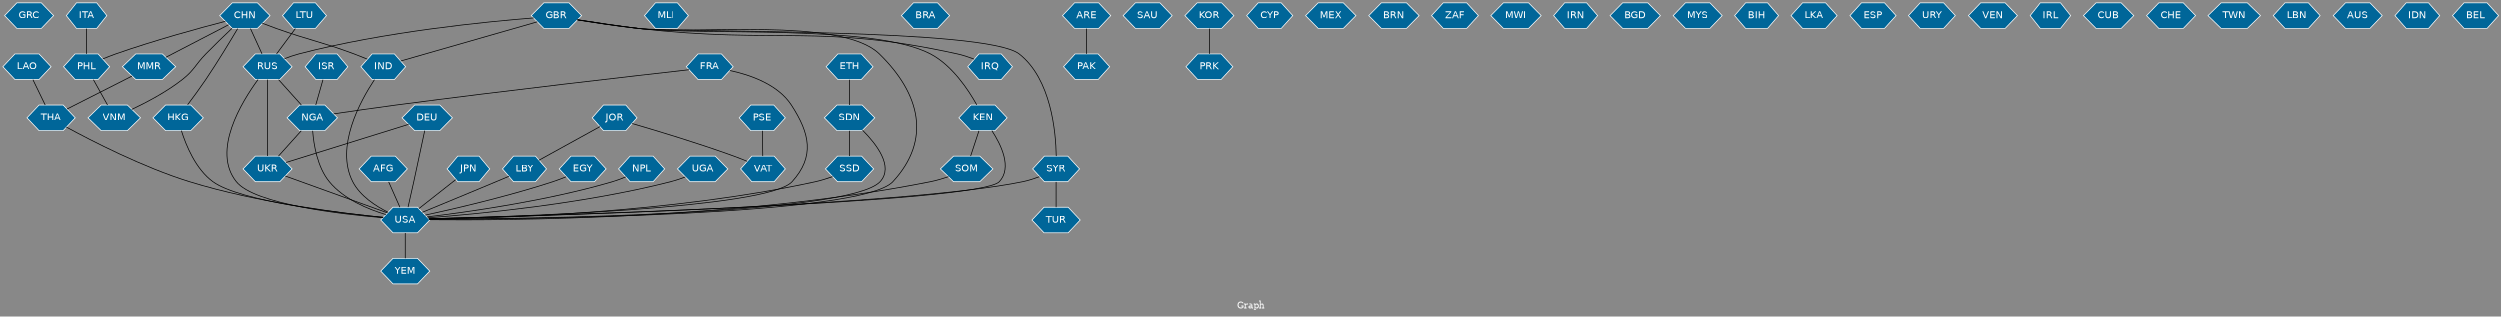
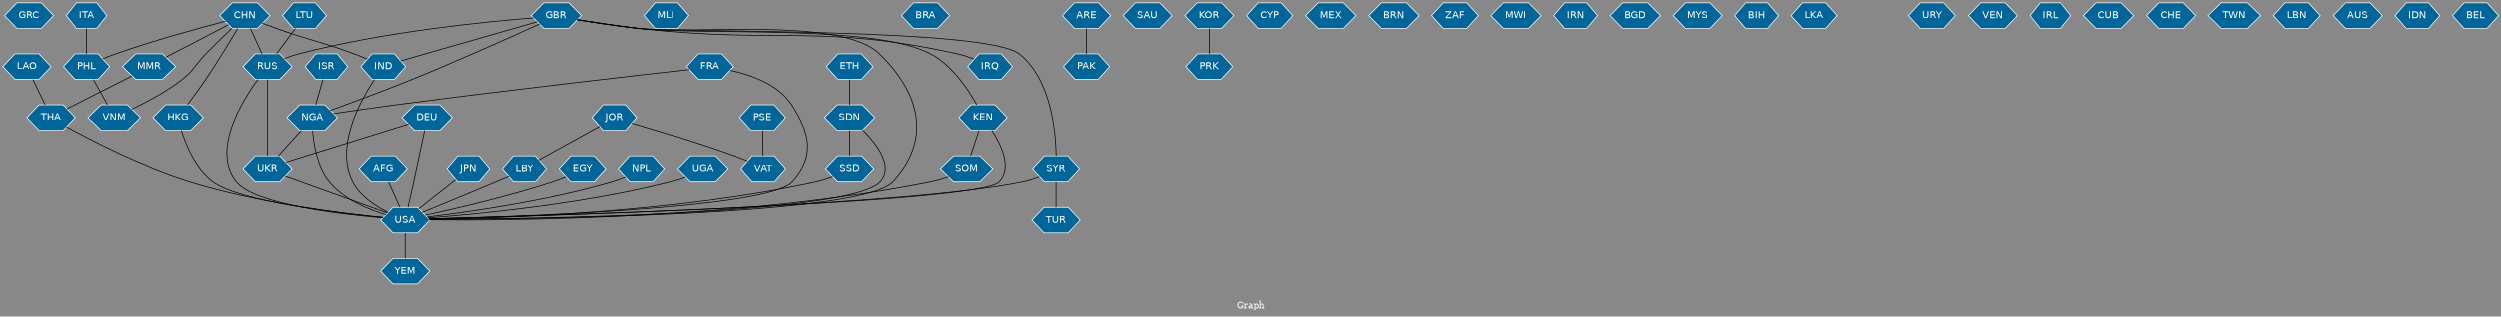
node "ESP": removed
edge "RUS" -- "NGA": now "GBR" -- "NGA"
